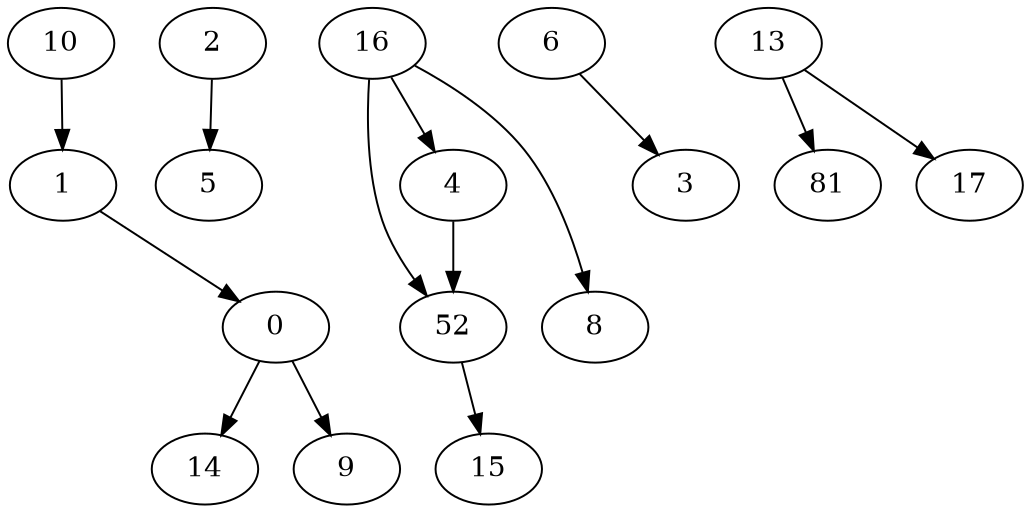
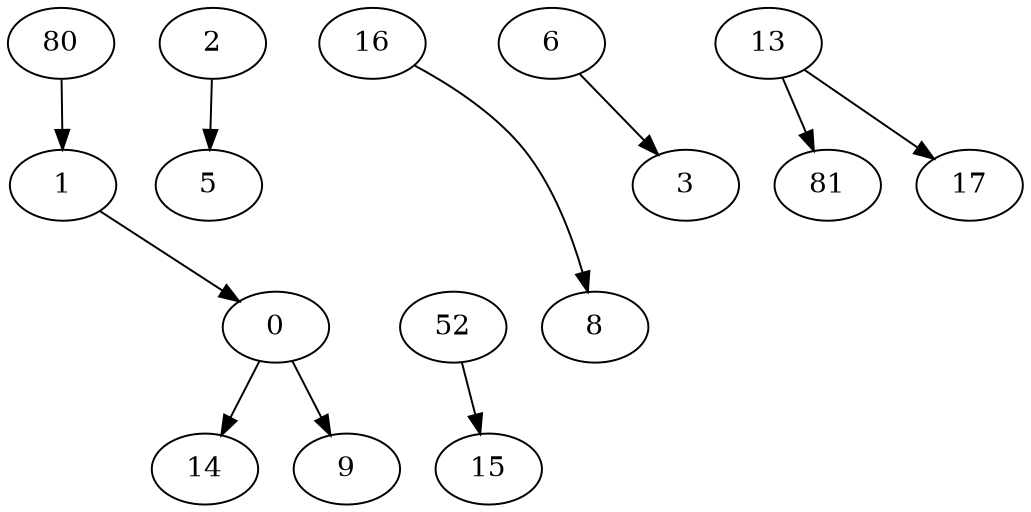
node "10": label "10" -> "80"
edge "16" -> "52": removed
node "4": removed
